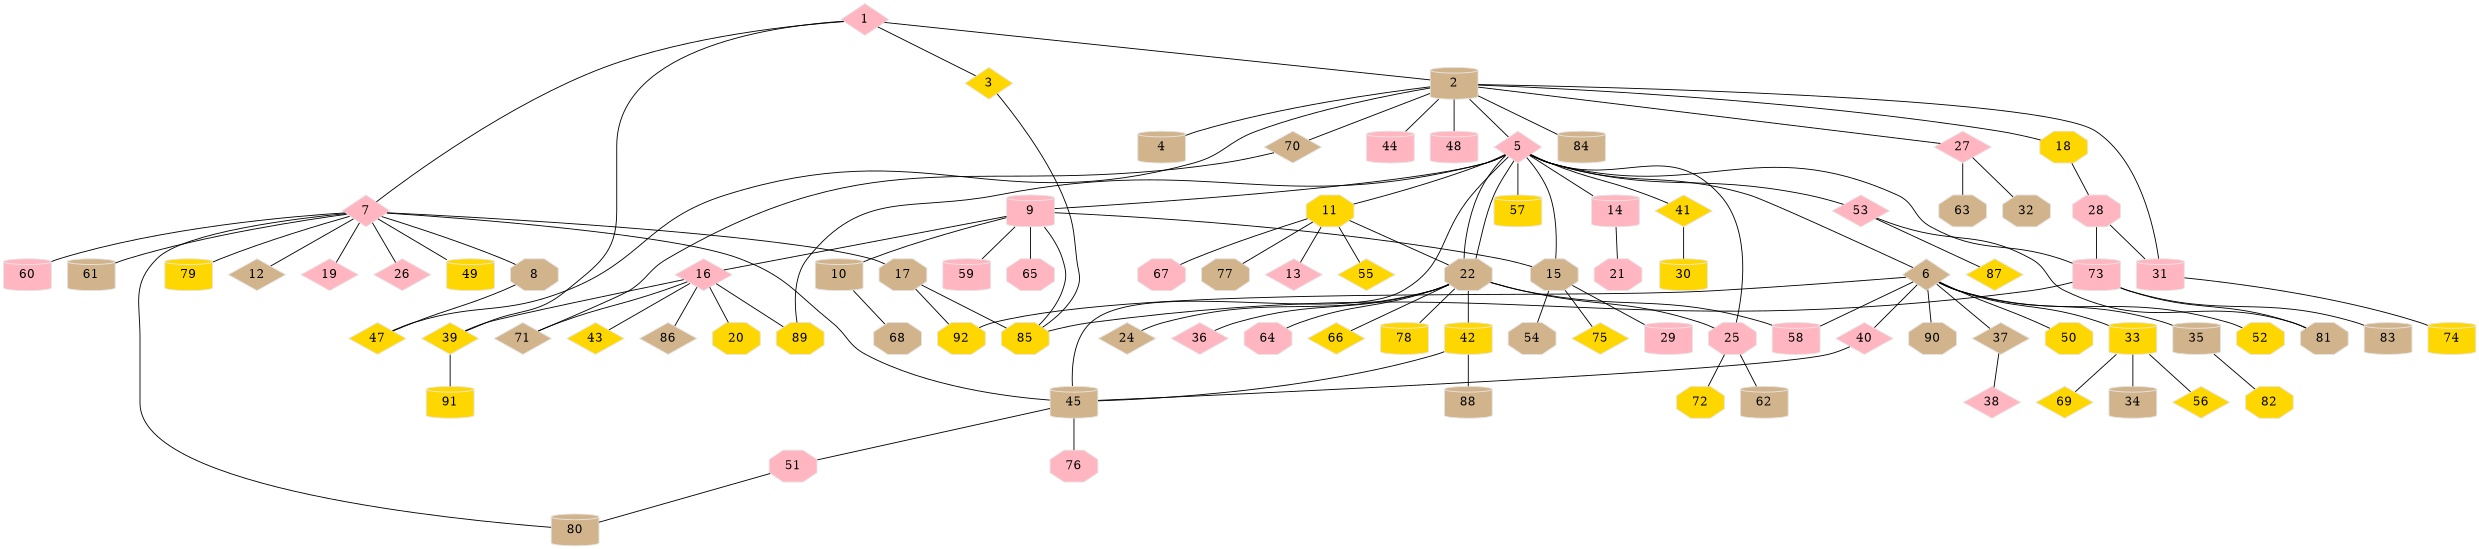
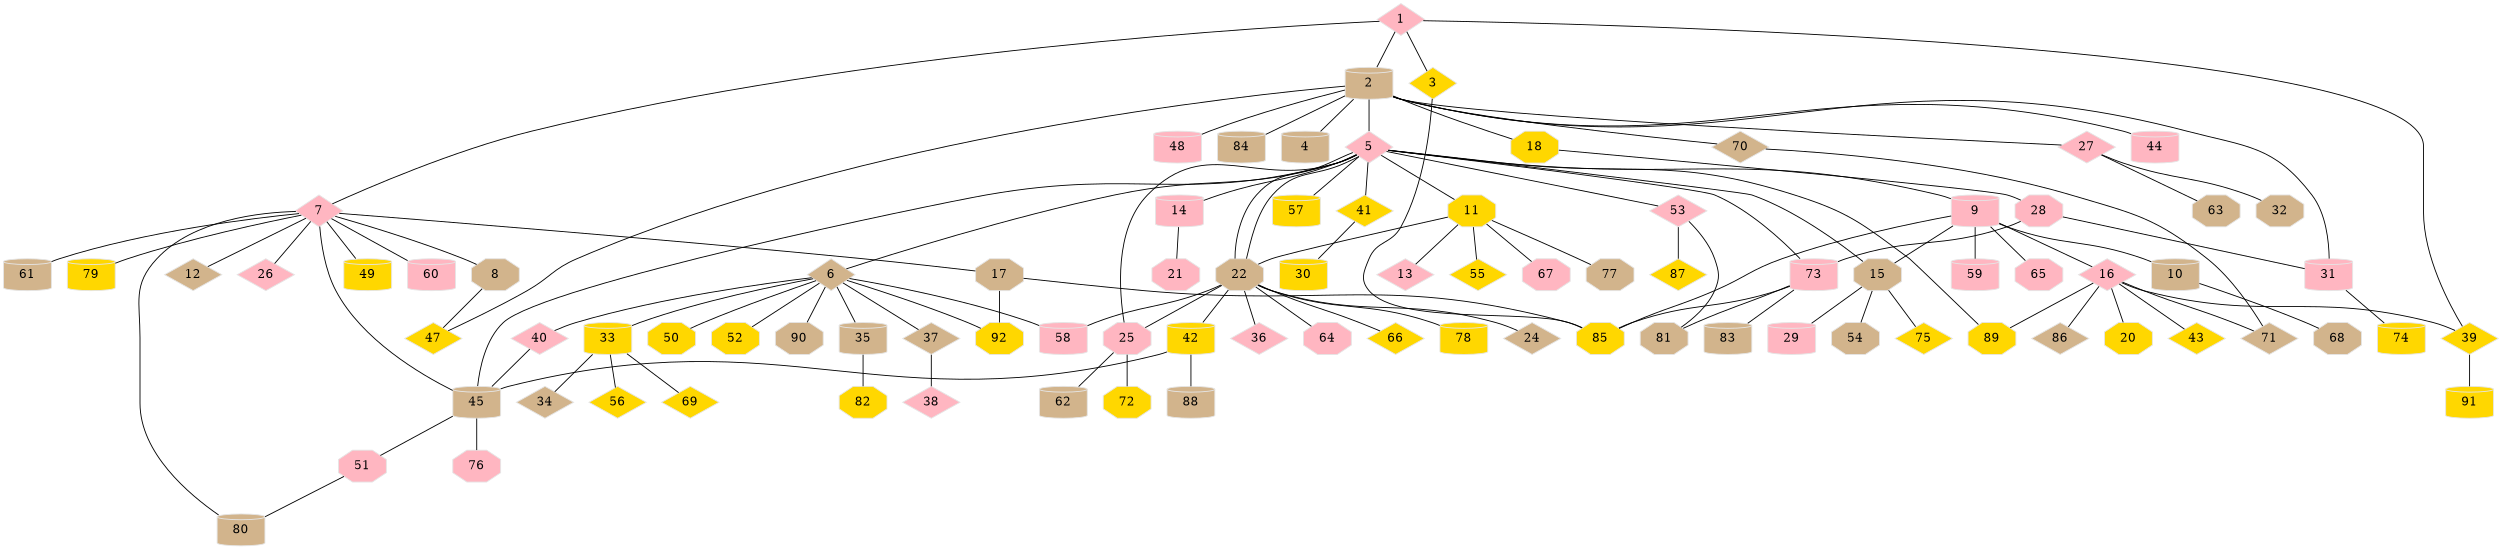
node "19": removed
node "34": shape cylinder -> diamond
